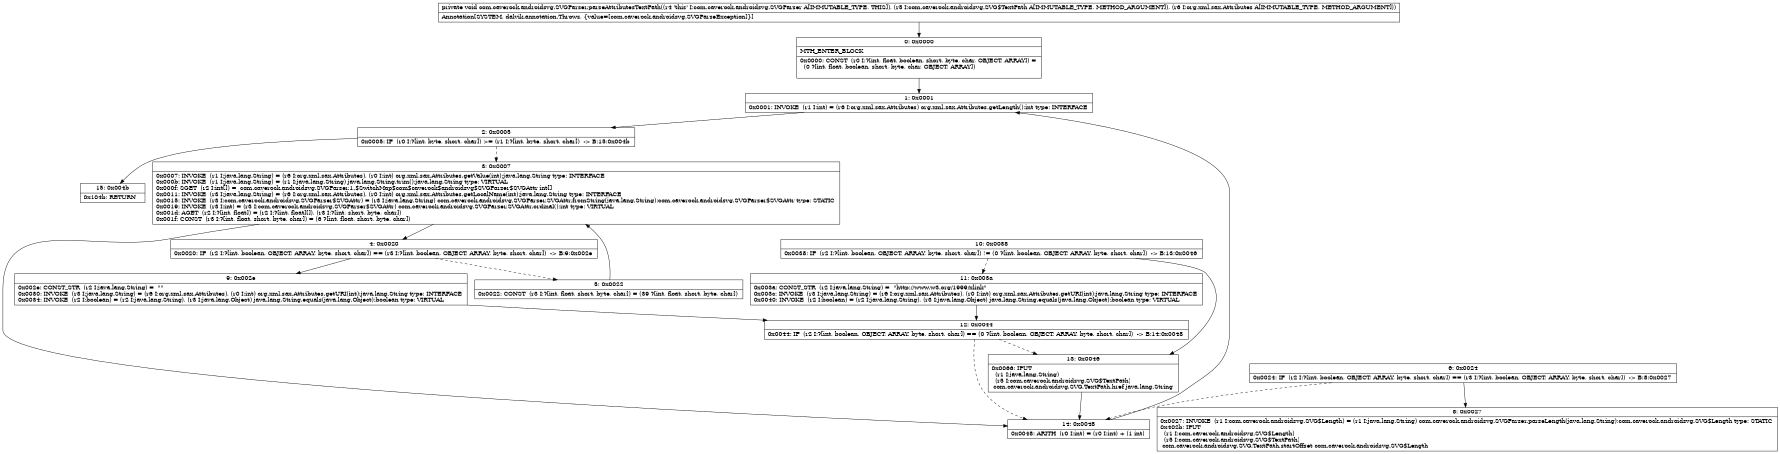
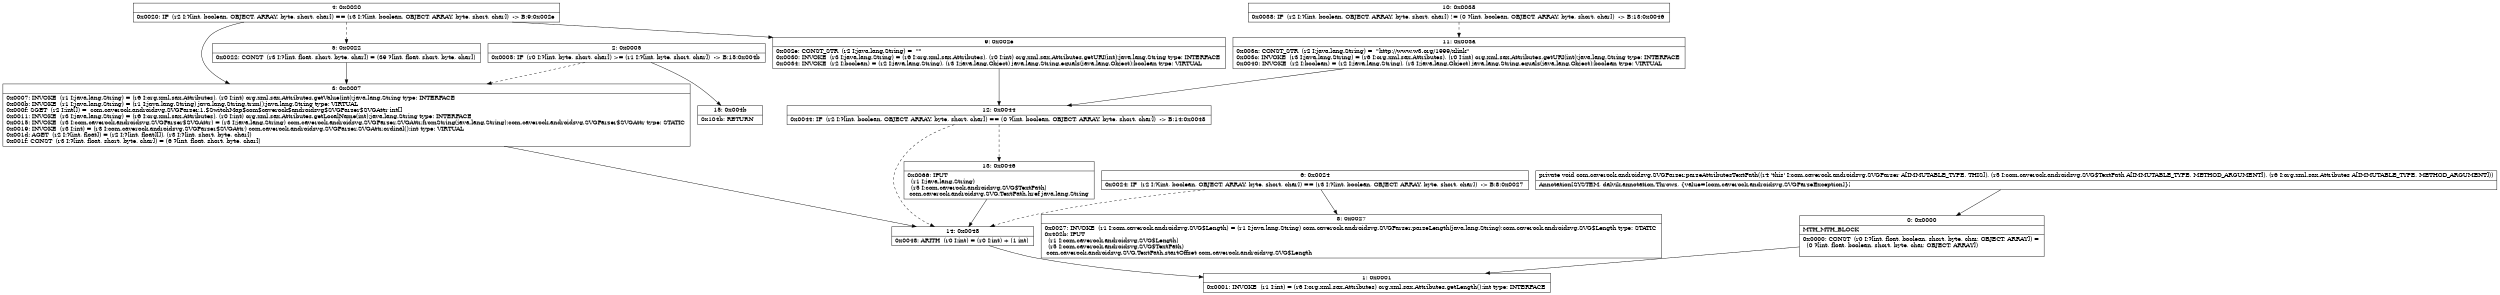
node "0: 0x0000": text "MTH_ENTER_BLOCK" -> "MTH_MTH_BLOCK"
edge "1: 0x0001" -> "2: 0x0005": removed
edge "3: 0x0007" -> "4: 0x0020": reversed
edge "10: 0x0038" -> "13: 0x0046": removed
